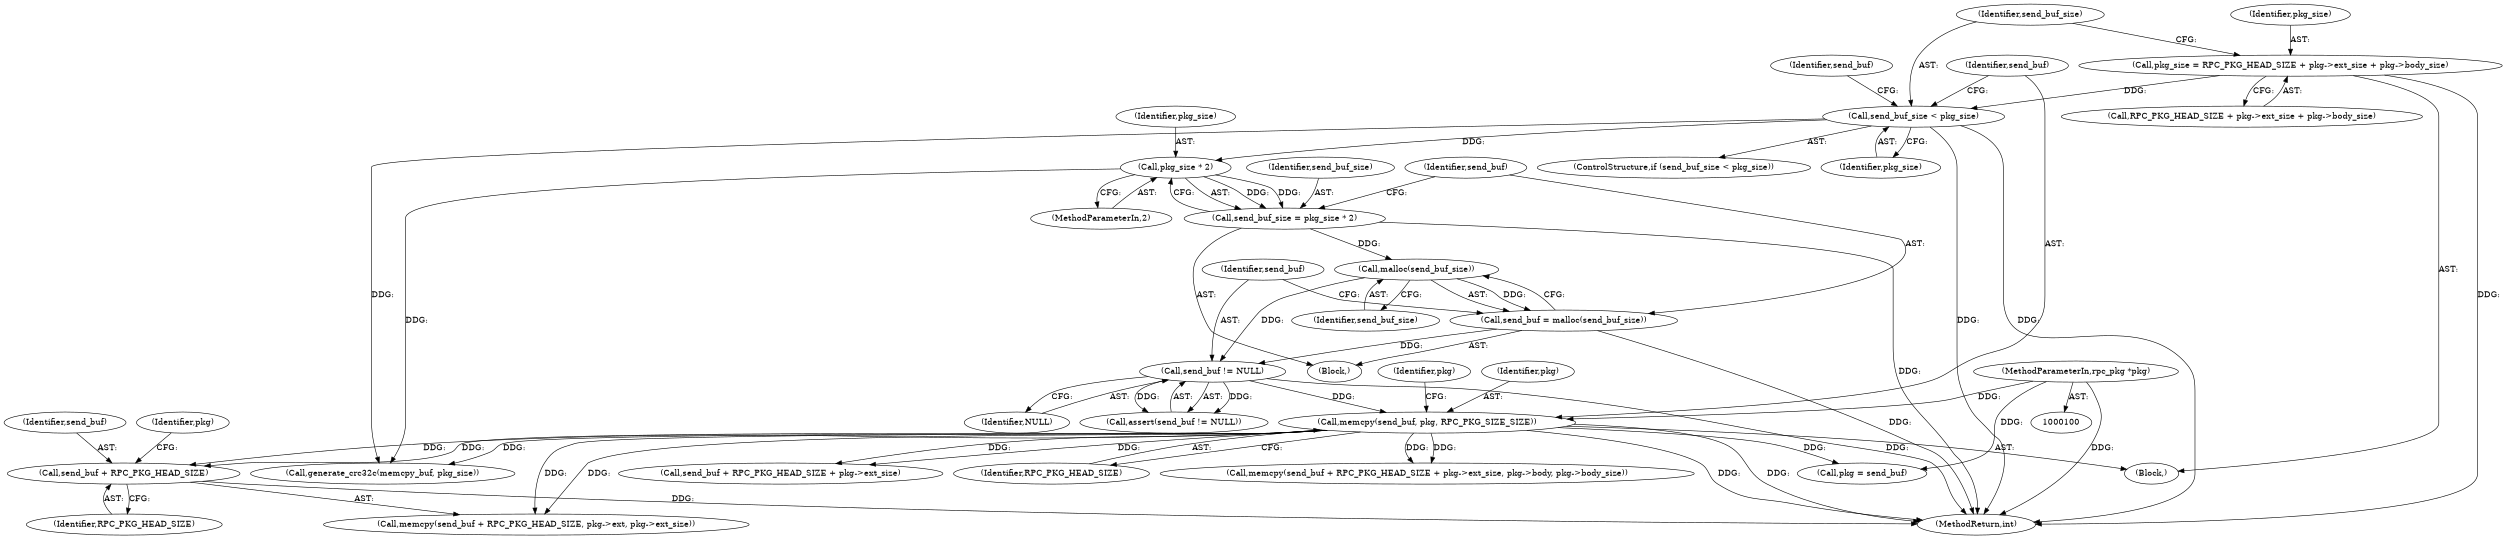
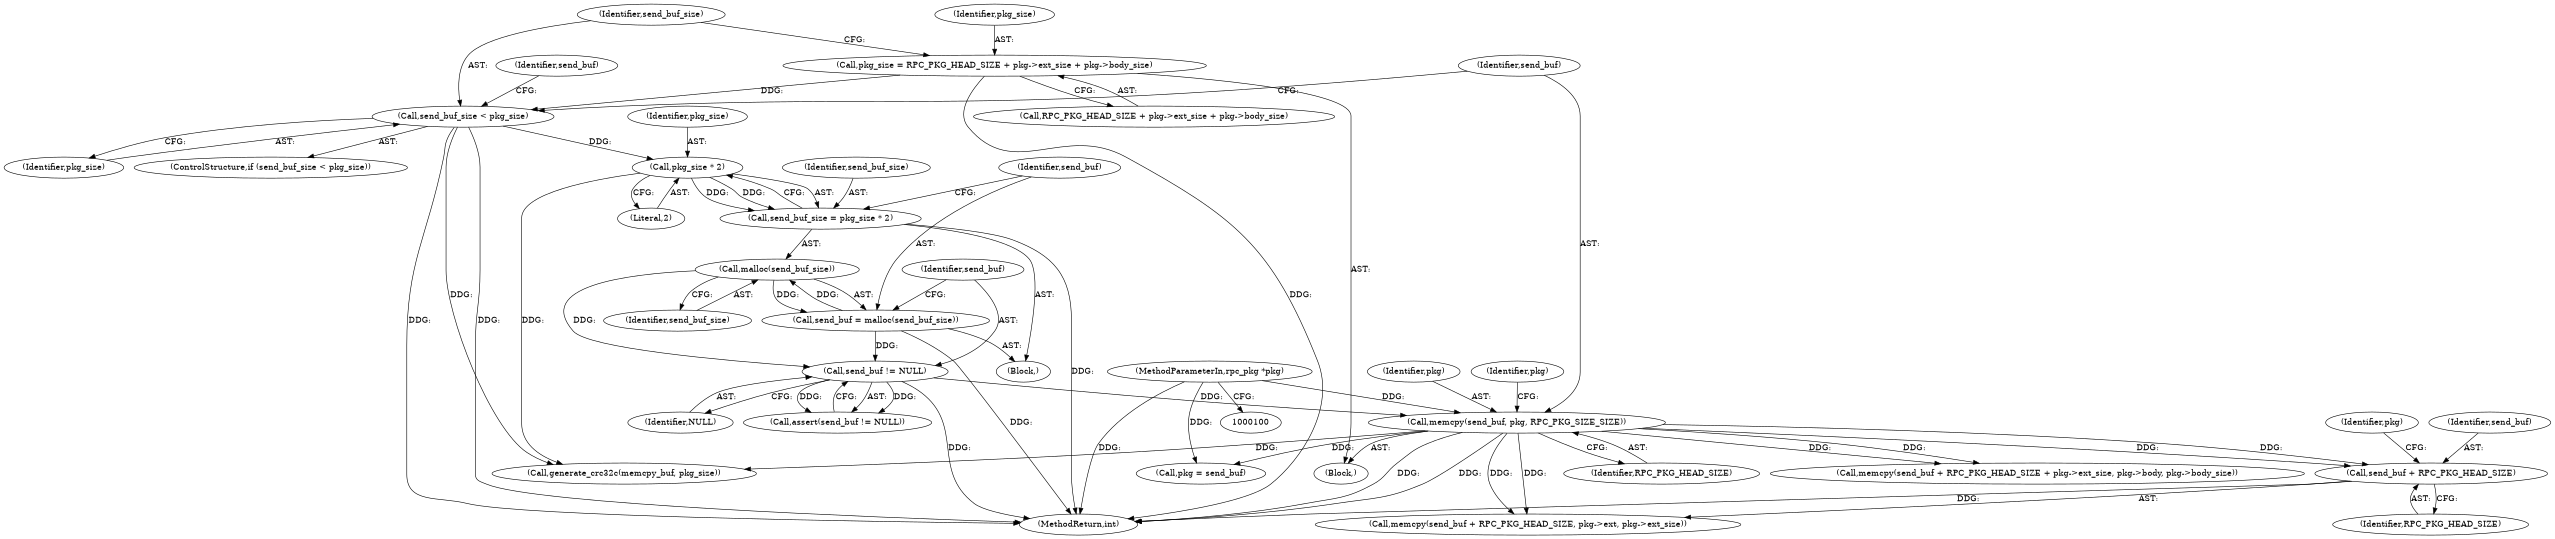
node "(MethodParameterIn,2)": label "(MethodParameterIn,2)" -> "(Literal,2)"
edge "(Call,send_buf_size = pkg_size * 2)" -> "(Call,malloc(send_buf_size))": label "DDG: " -> "AST: "
edge "(Call,send_buf = malloc(send_buf_size))" -> "(Call,malloc(send_buf_size))": label "CFG: " -> "DDG: "
edge "(Call,assert(send_buf != NULL))" -> "(Call,send_buf != NULL)": label "AST: " -> "CFG: "
edge "(MethodParameterIn,rpc_pkg *pkg)" -> "1000100": label "AST: " -> "CFG: "
node "(Call,send_buf + RPC_PKG_HEAD_SIZE + pkg->ext_size)": removed
